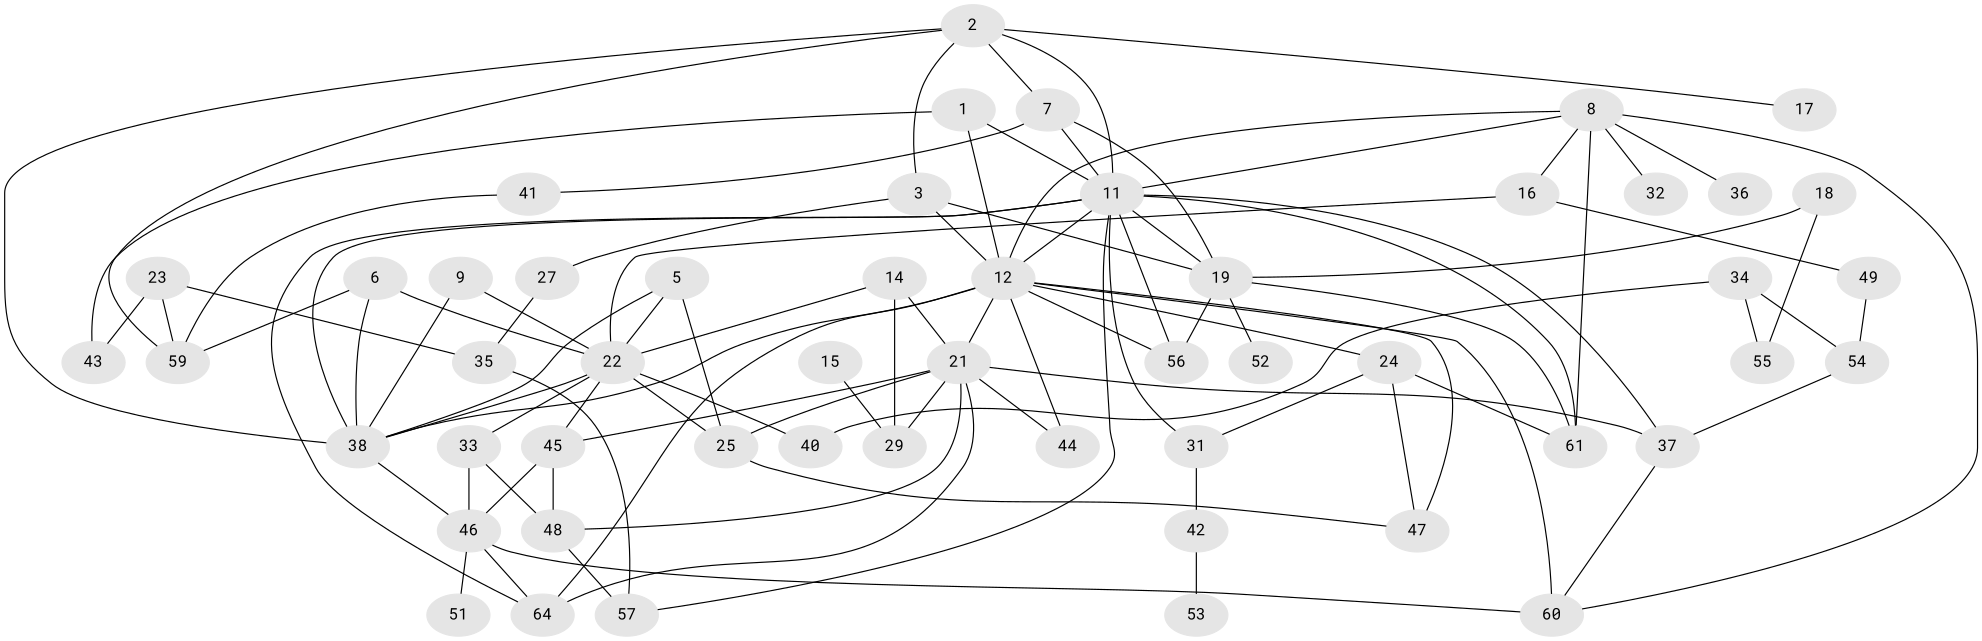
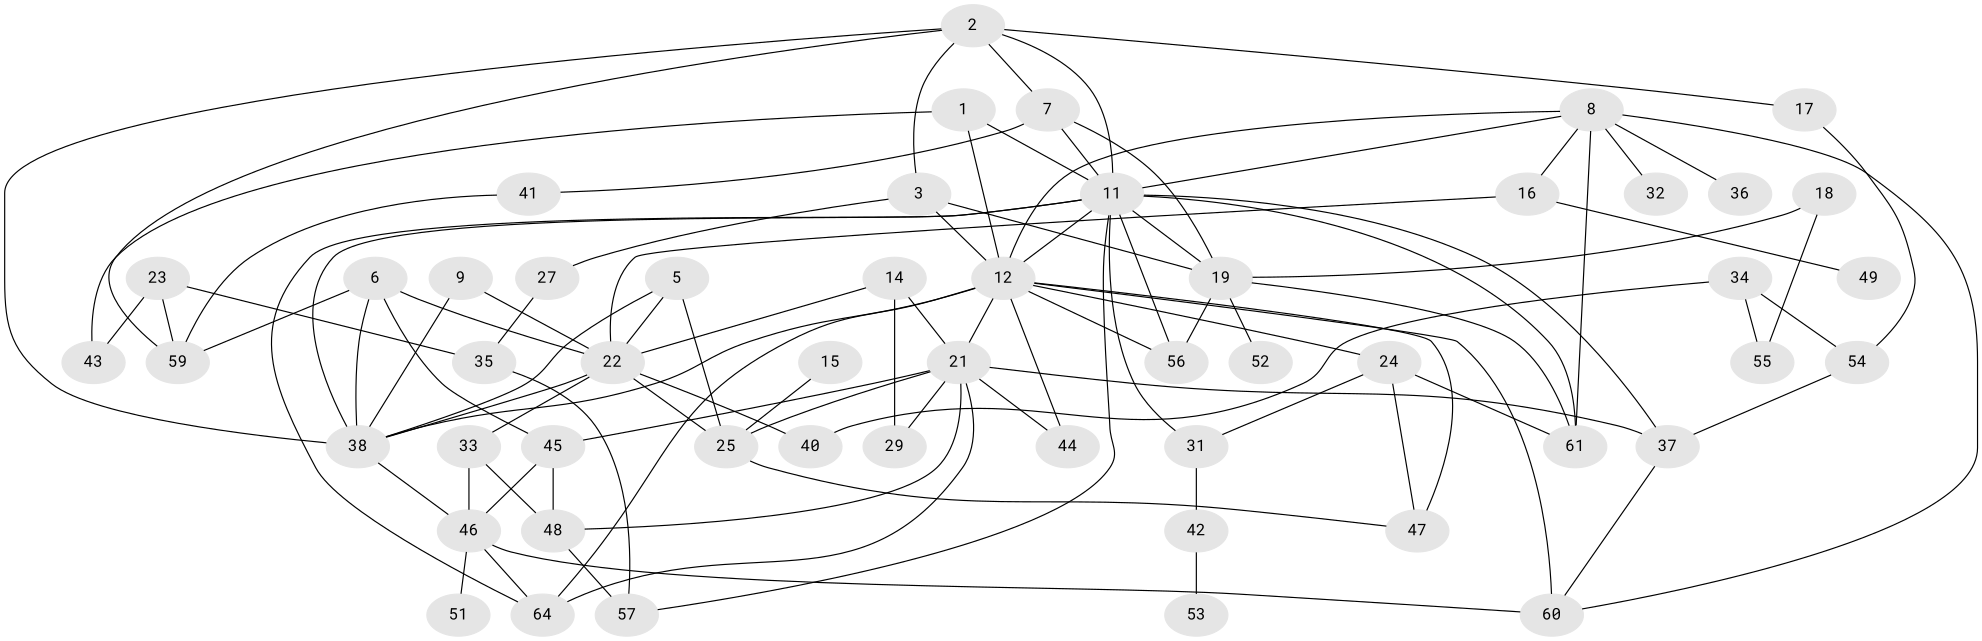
edge "49" -- "54": now "17" -- "54"
edge "15" -- "29": now "15" -- "25"
edge "22" -- "45": now "6" -- "45"
